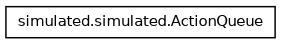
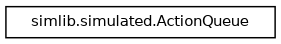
node "simulated.simulated.ActionQueue": label "simulated.simulated.ActionQueue" -> "simlib.simulated.ActionQueue"
